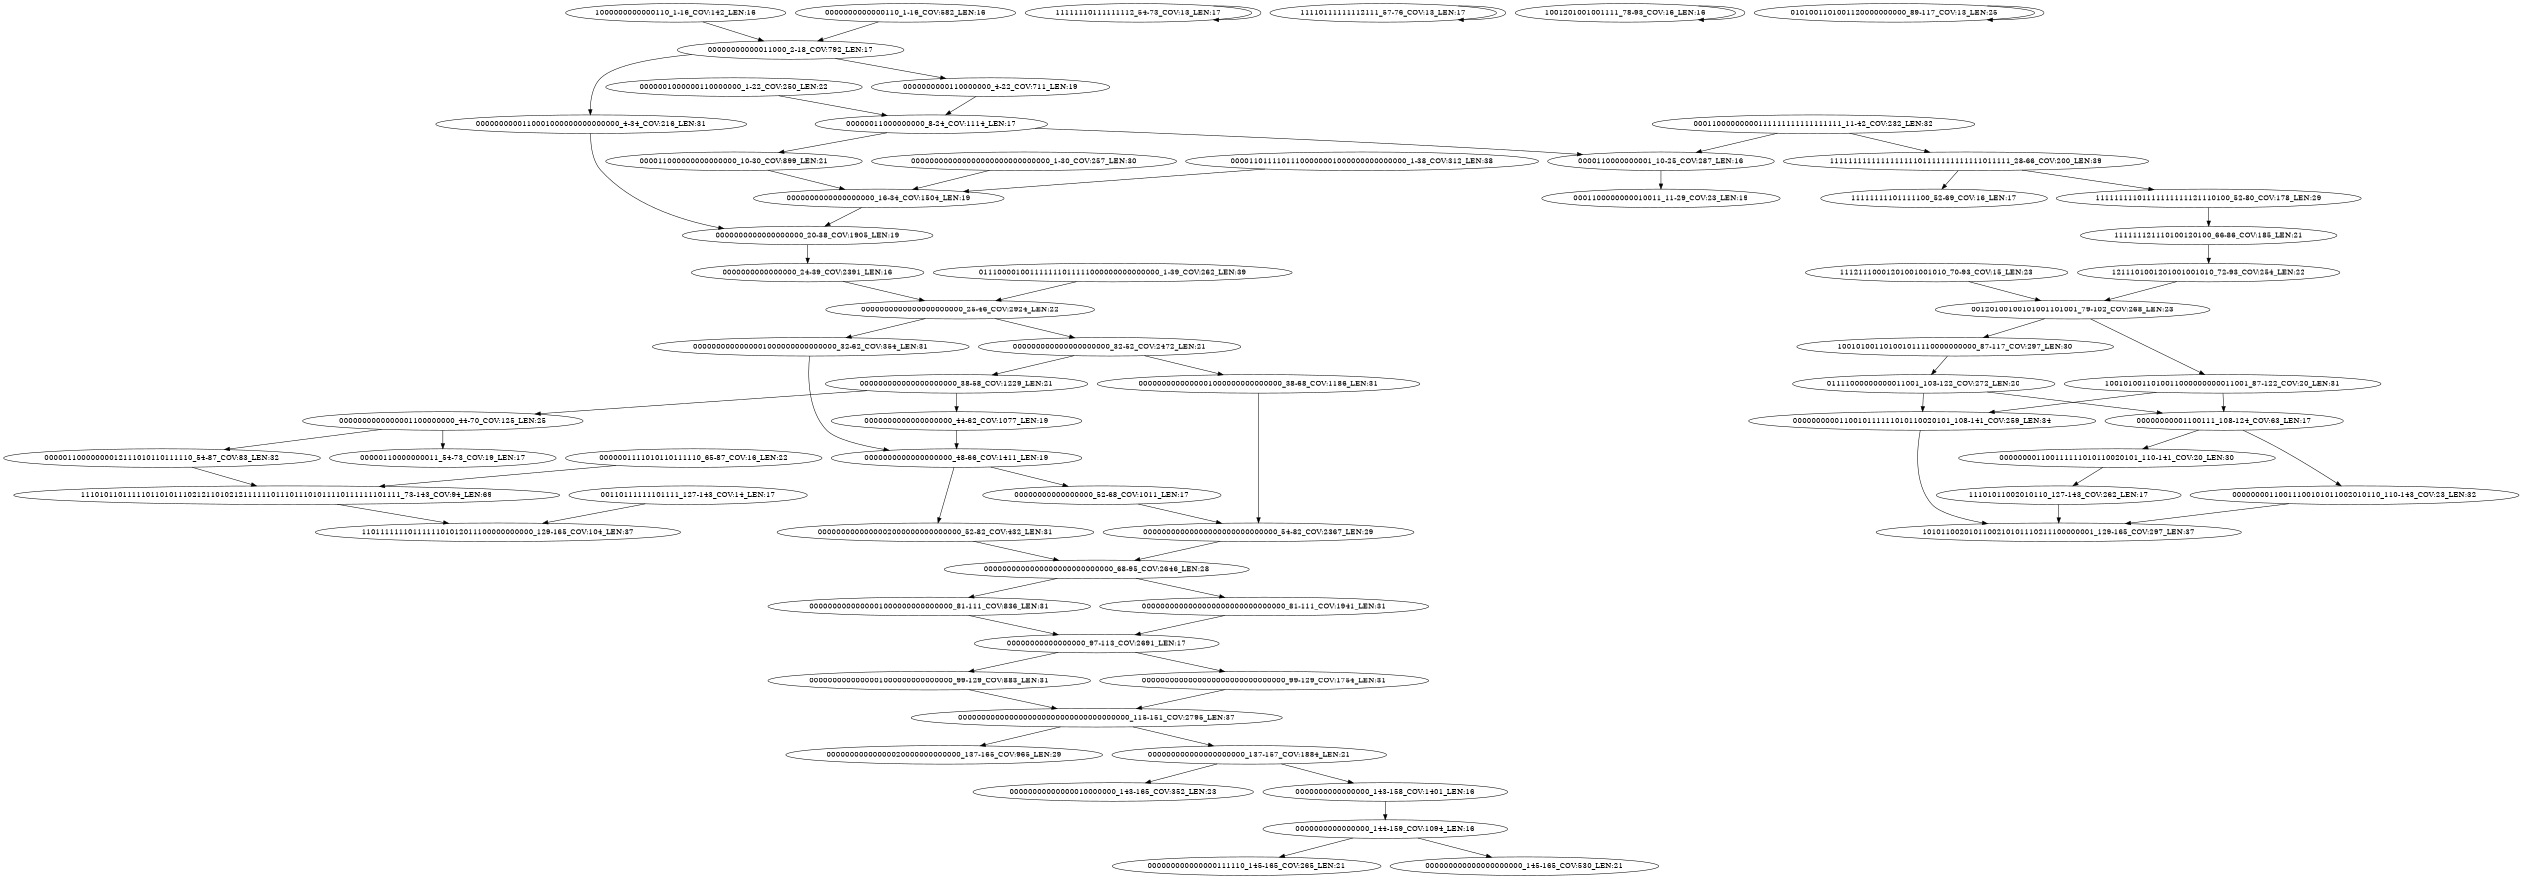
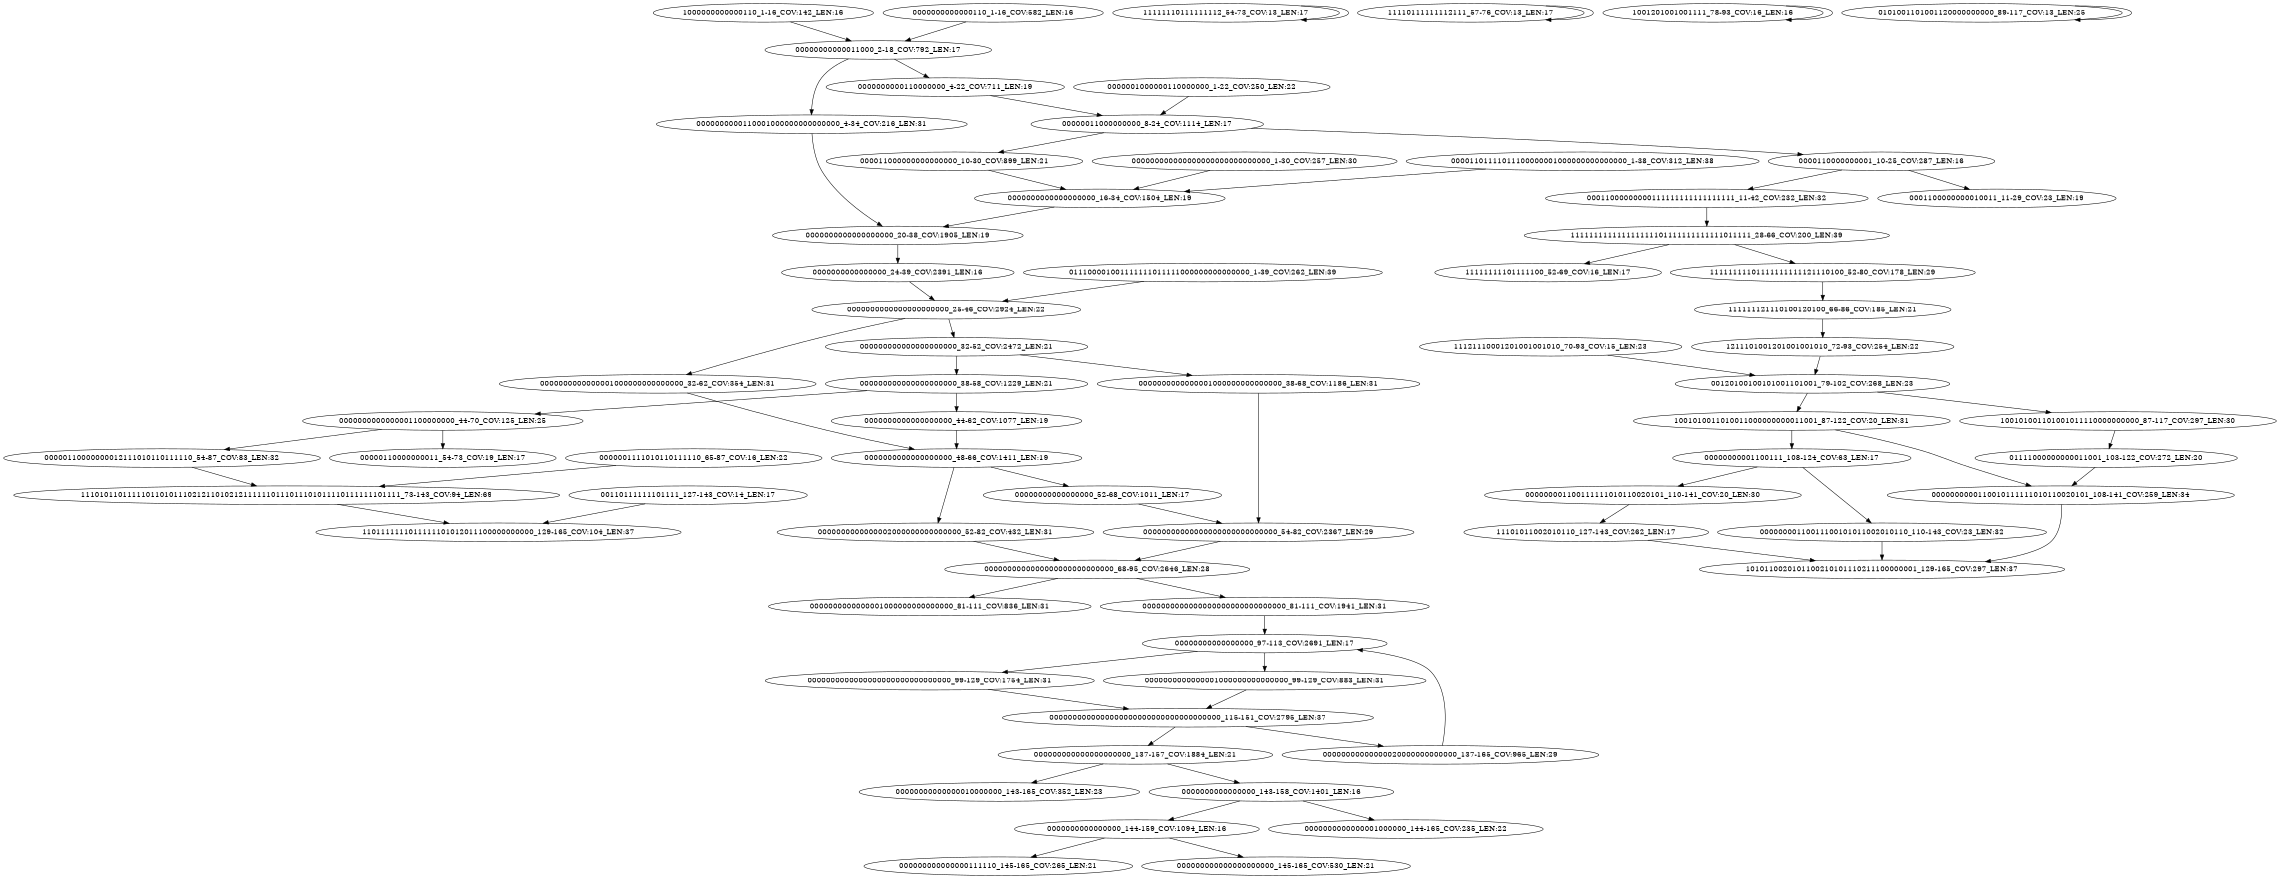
edge "00011000000000111111111111111111_11-42_COV:232_LEN:32" -> "0000110000000001_10-25_COV:287_LEN:16": reversed
edge "01111000000000011001_103-122_COV:272_LEN:20" -> "00000000001100111_108-124_COV:63_LEN:17": removed
edge "0000000000000001000000000000000_81-111_COV:836_LEN:31" -> "00000000000000000_97-113_COV:2691_LEN:17": now "00000000000000020000000000000_137-165_COV:965_LEN:29" -> "00000000000000000_97-113_COV:2691_LEN:17"
node "0000000000000001000000_144-165_COV:235_LEN:22": added
